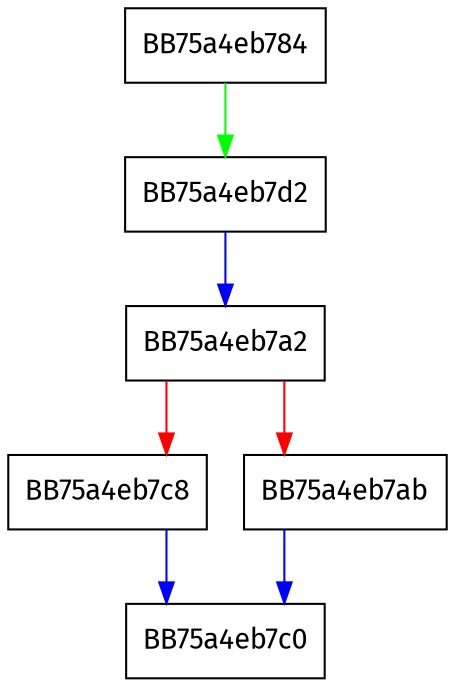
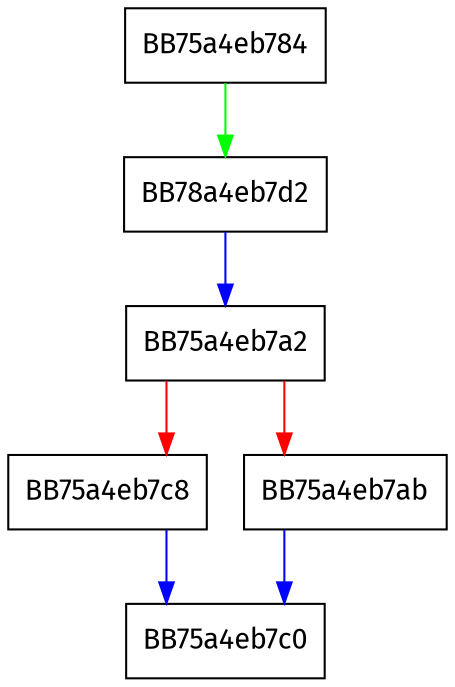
node "BB75a4eb7d2": label "BB75a4eb7d2" -> "BB78a4eb7d2"
